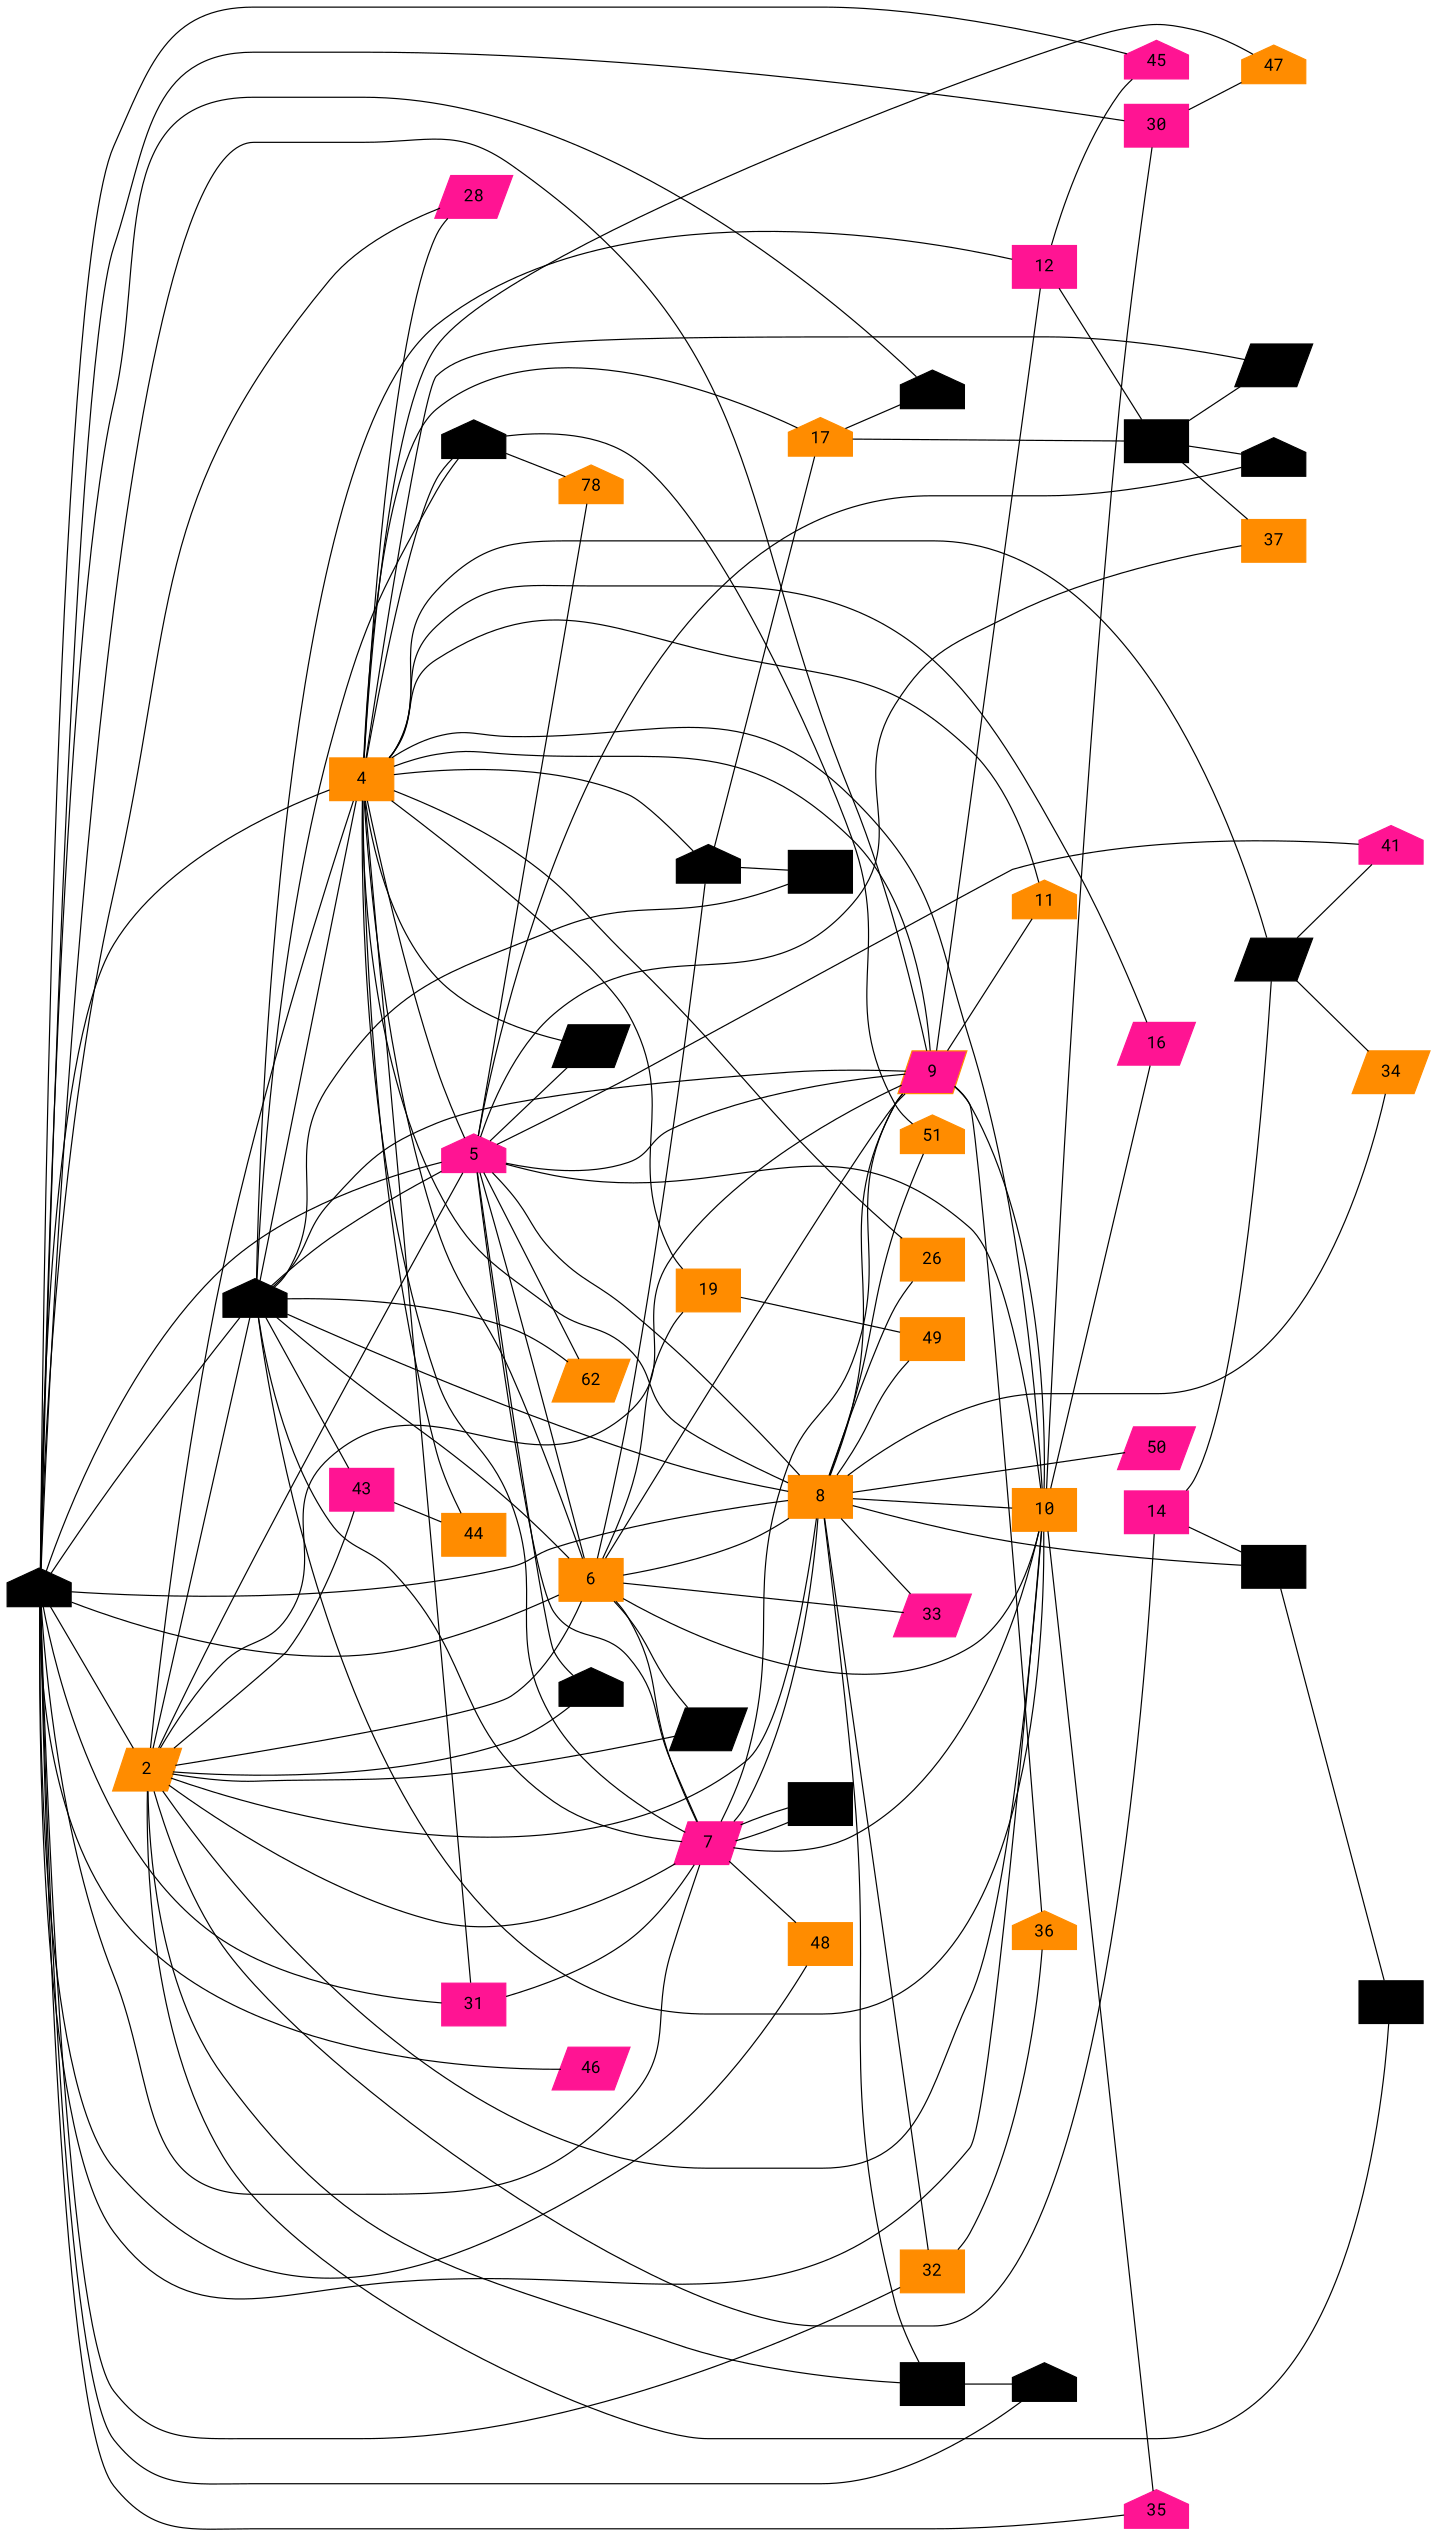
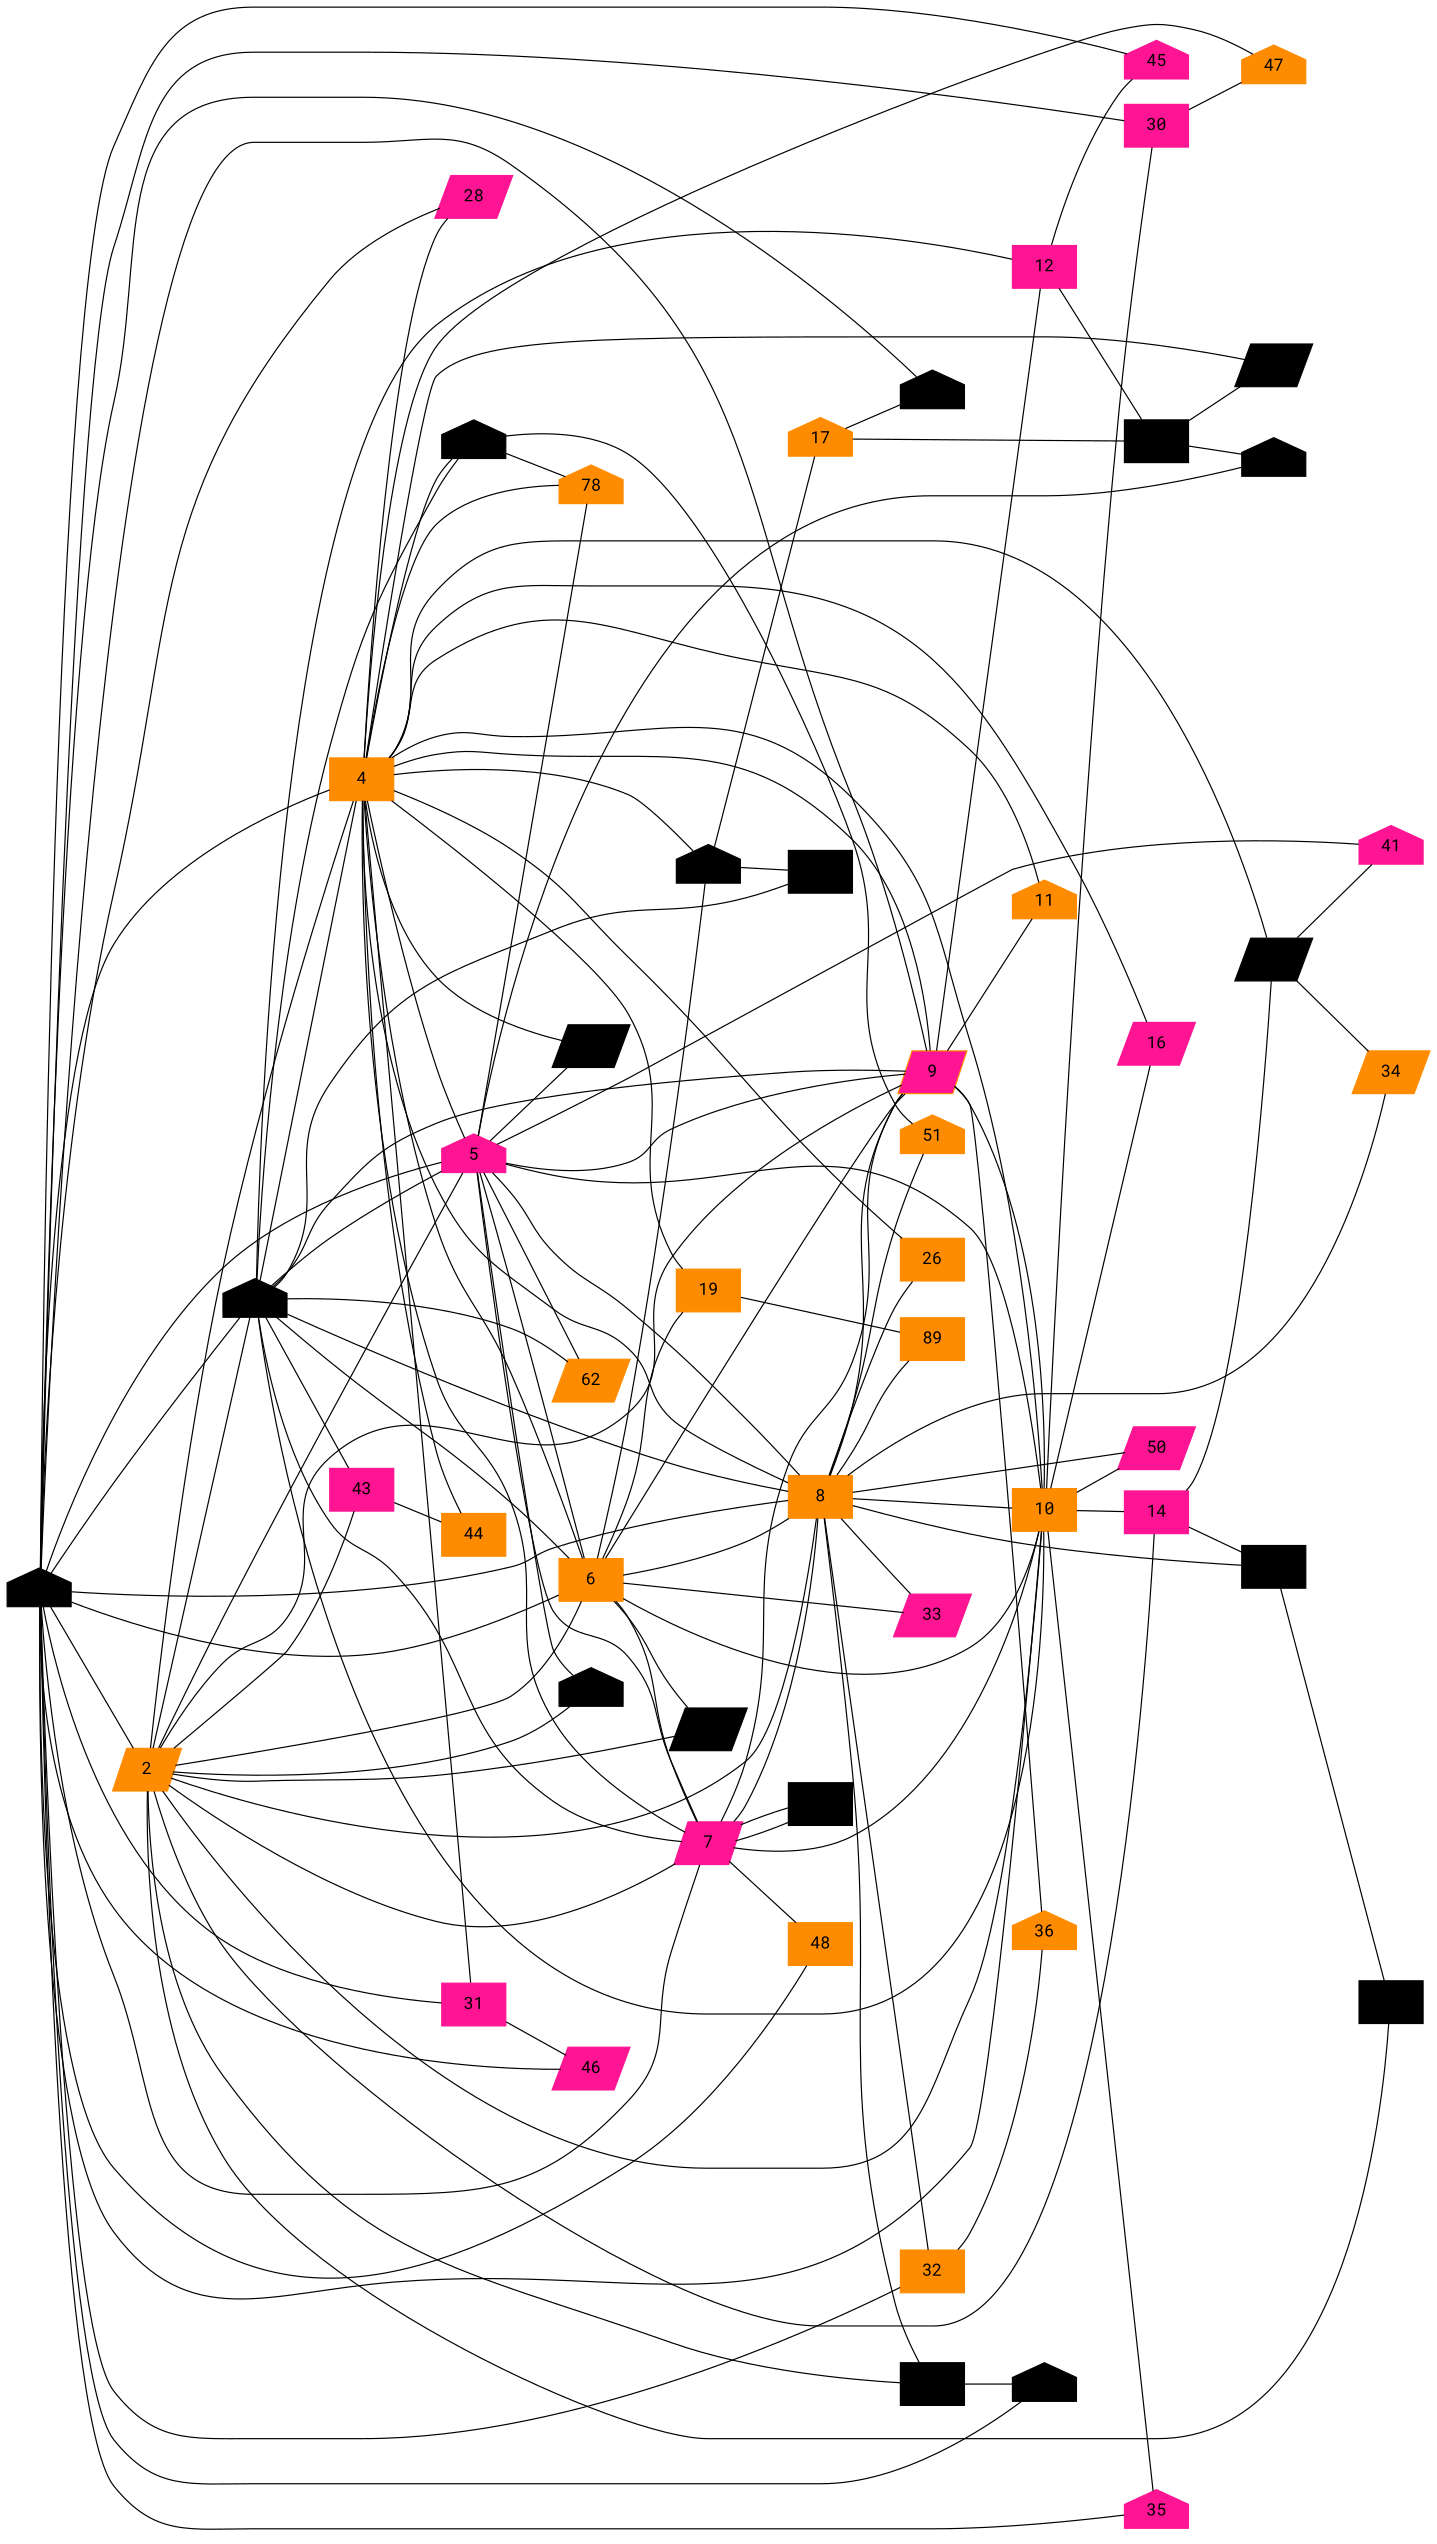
edge "17" -- "4": now "78" -- "4"
node "37": removed
node "49": label "49" -> "89"
edge "50" -- "10": added
edge "10" -- "14": added
edge "7" -- "31": now "46" -- "31"
